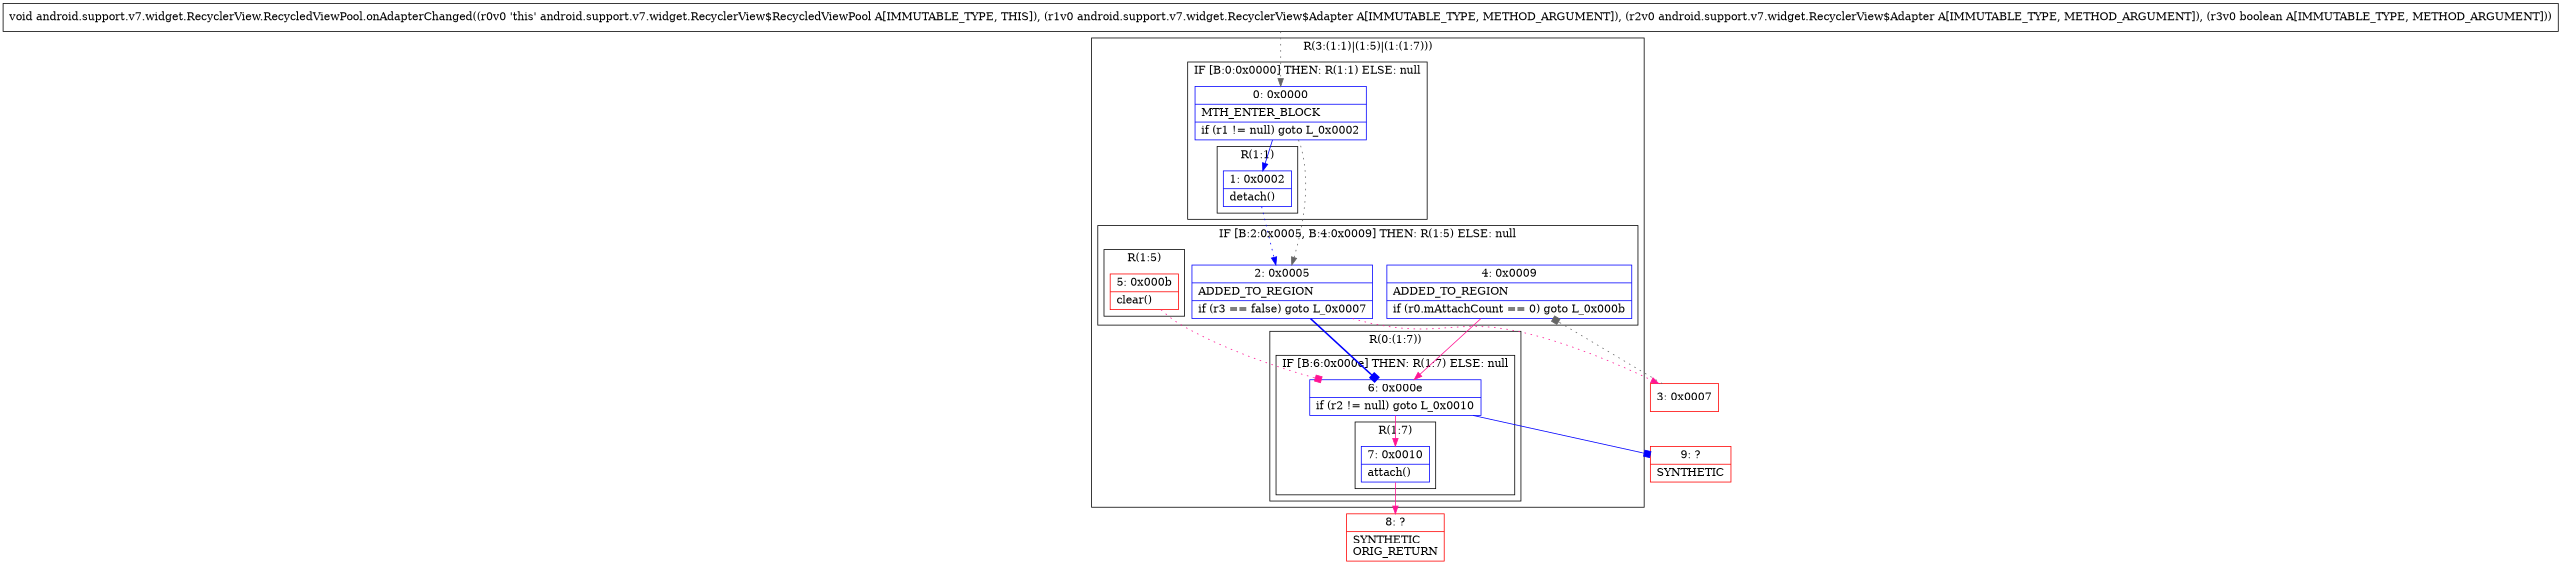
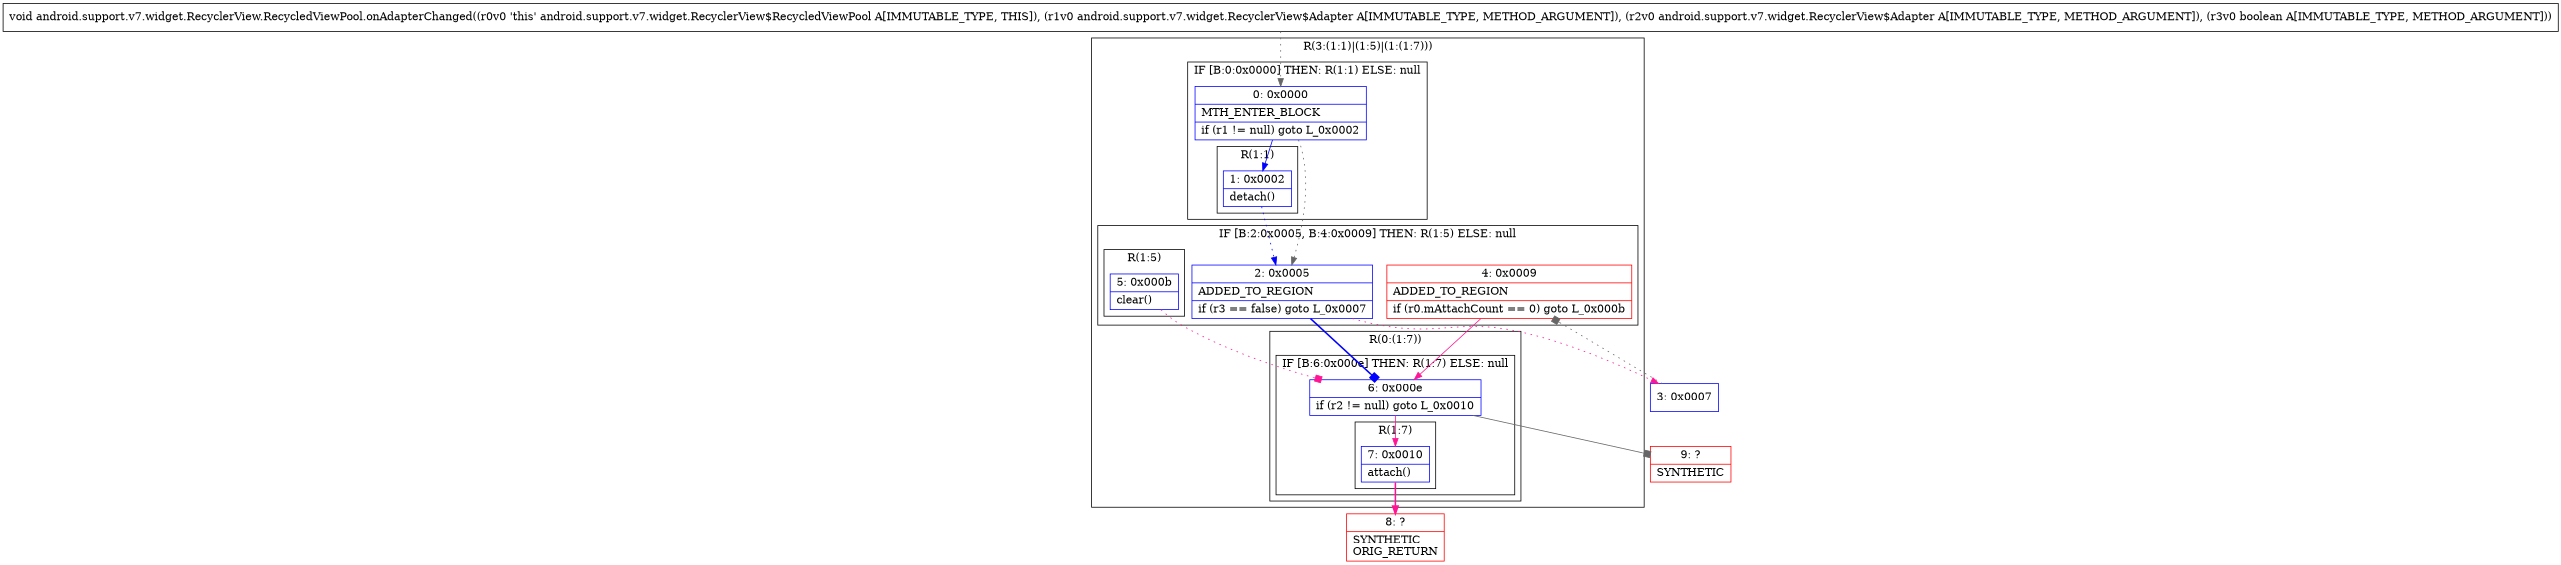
node "5: 0x000b": color red -> blue
node "4: 0x0009": color blue -> red
node "3: 0x0007": color red -> blue
edge "6: 0x000e" -> "9: ?": color blue -> gray40
edge "7: 0x0010" -> "8: ?": style solid -> bold
